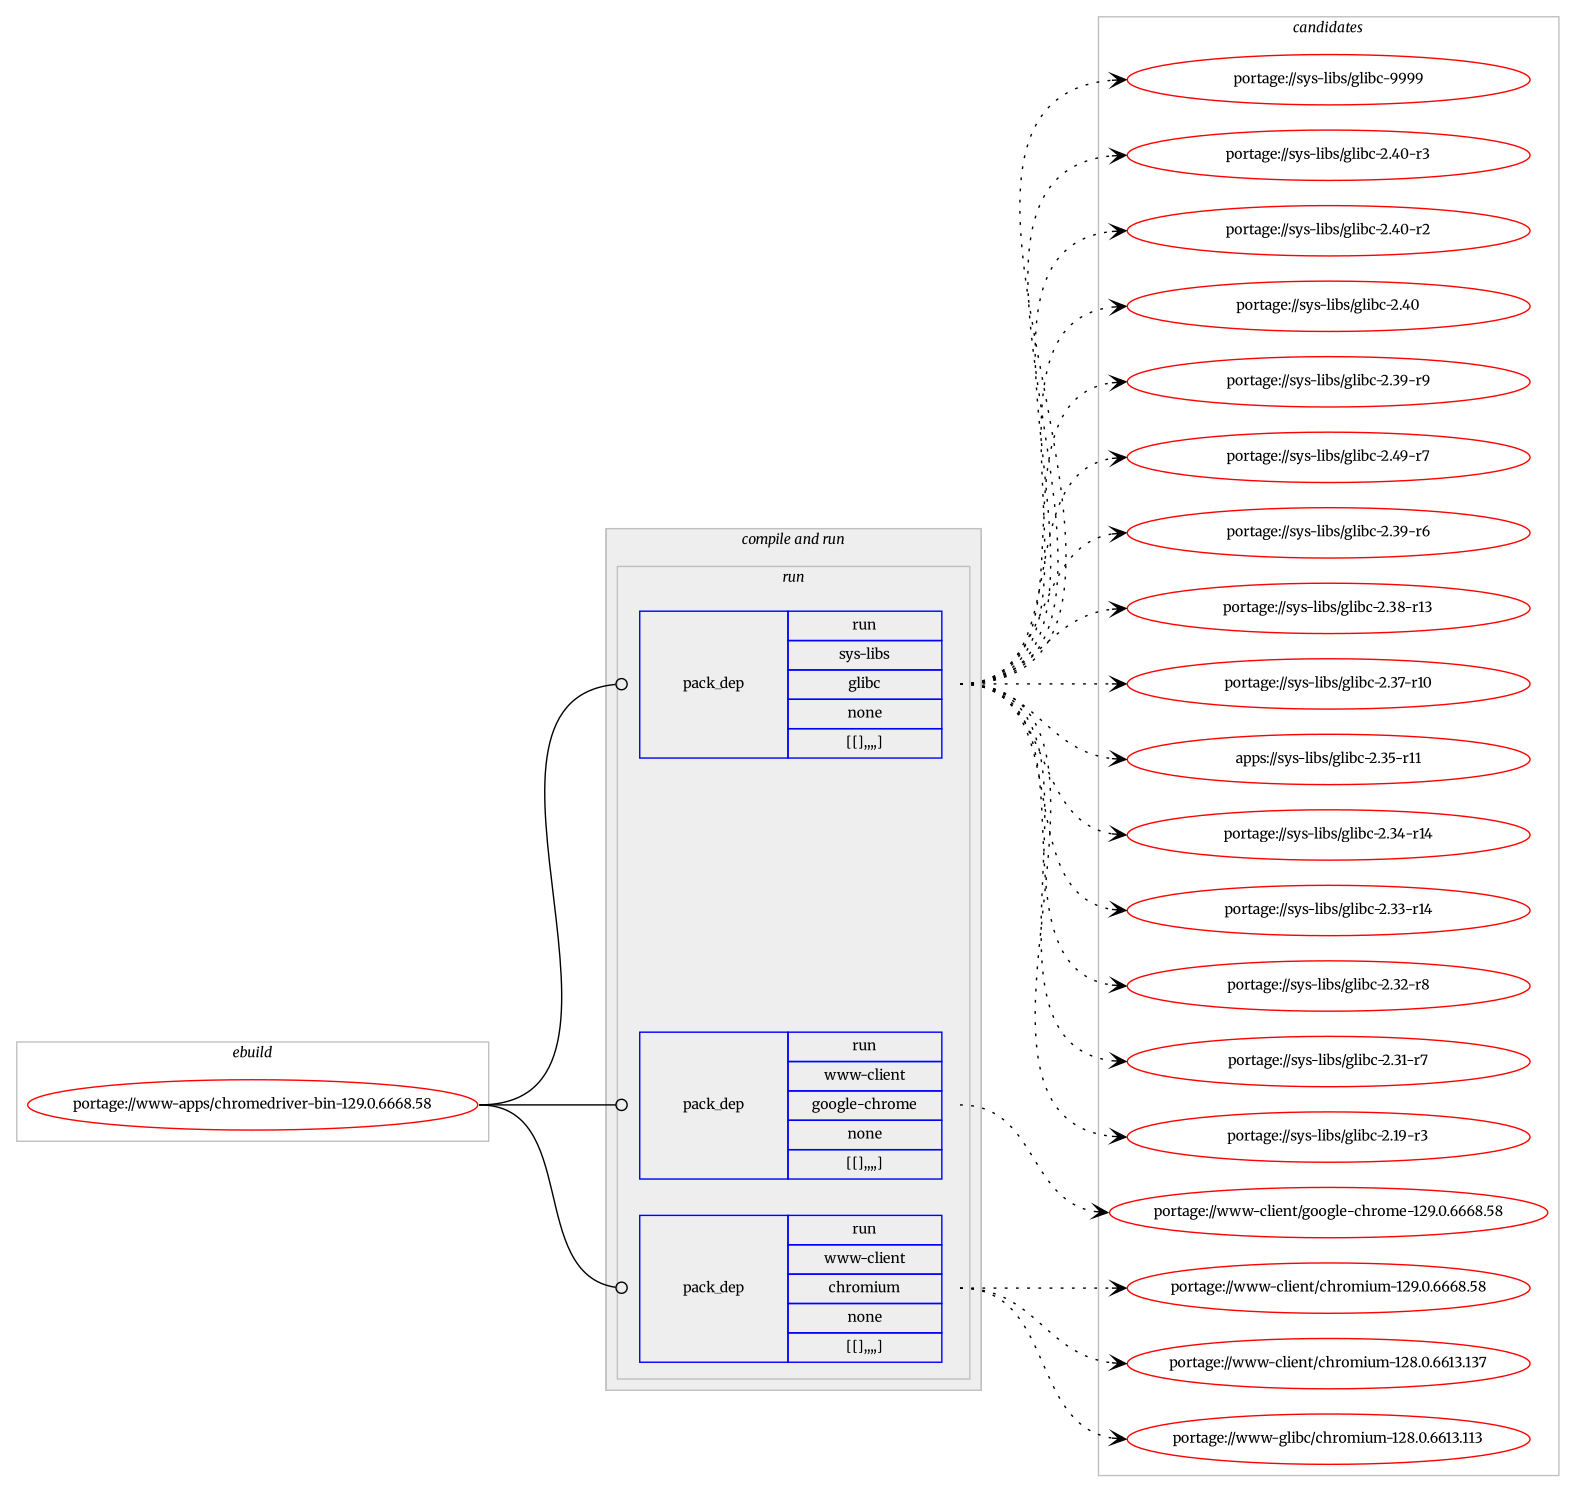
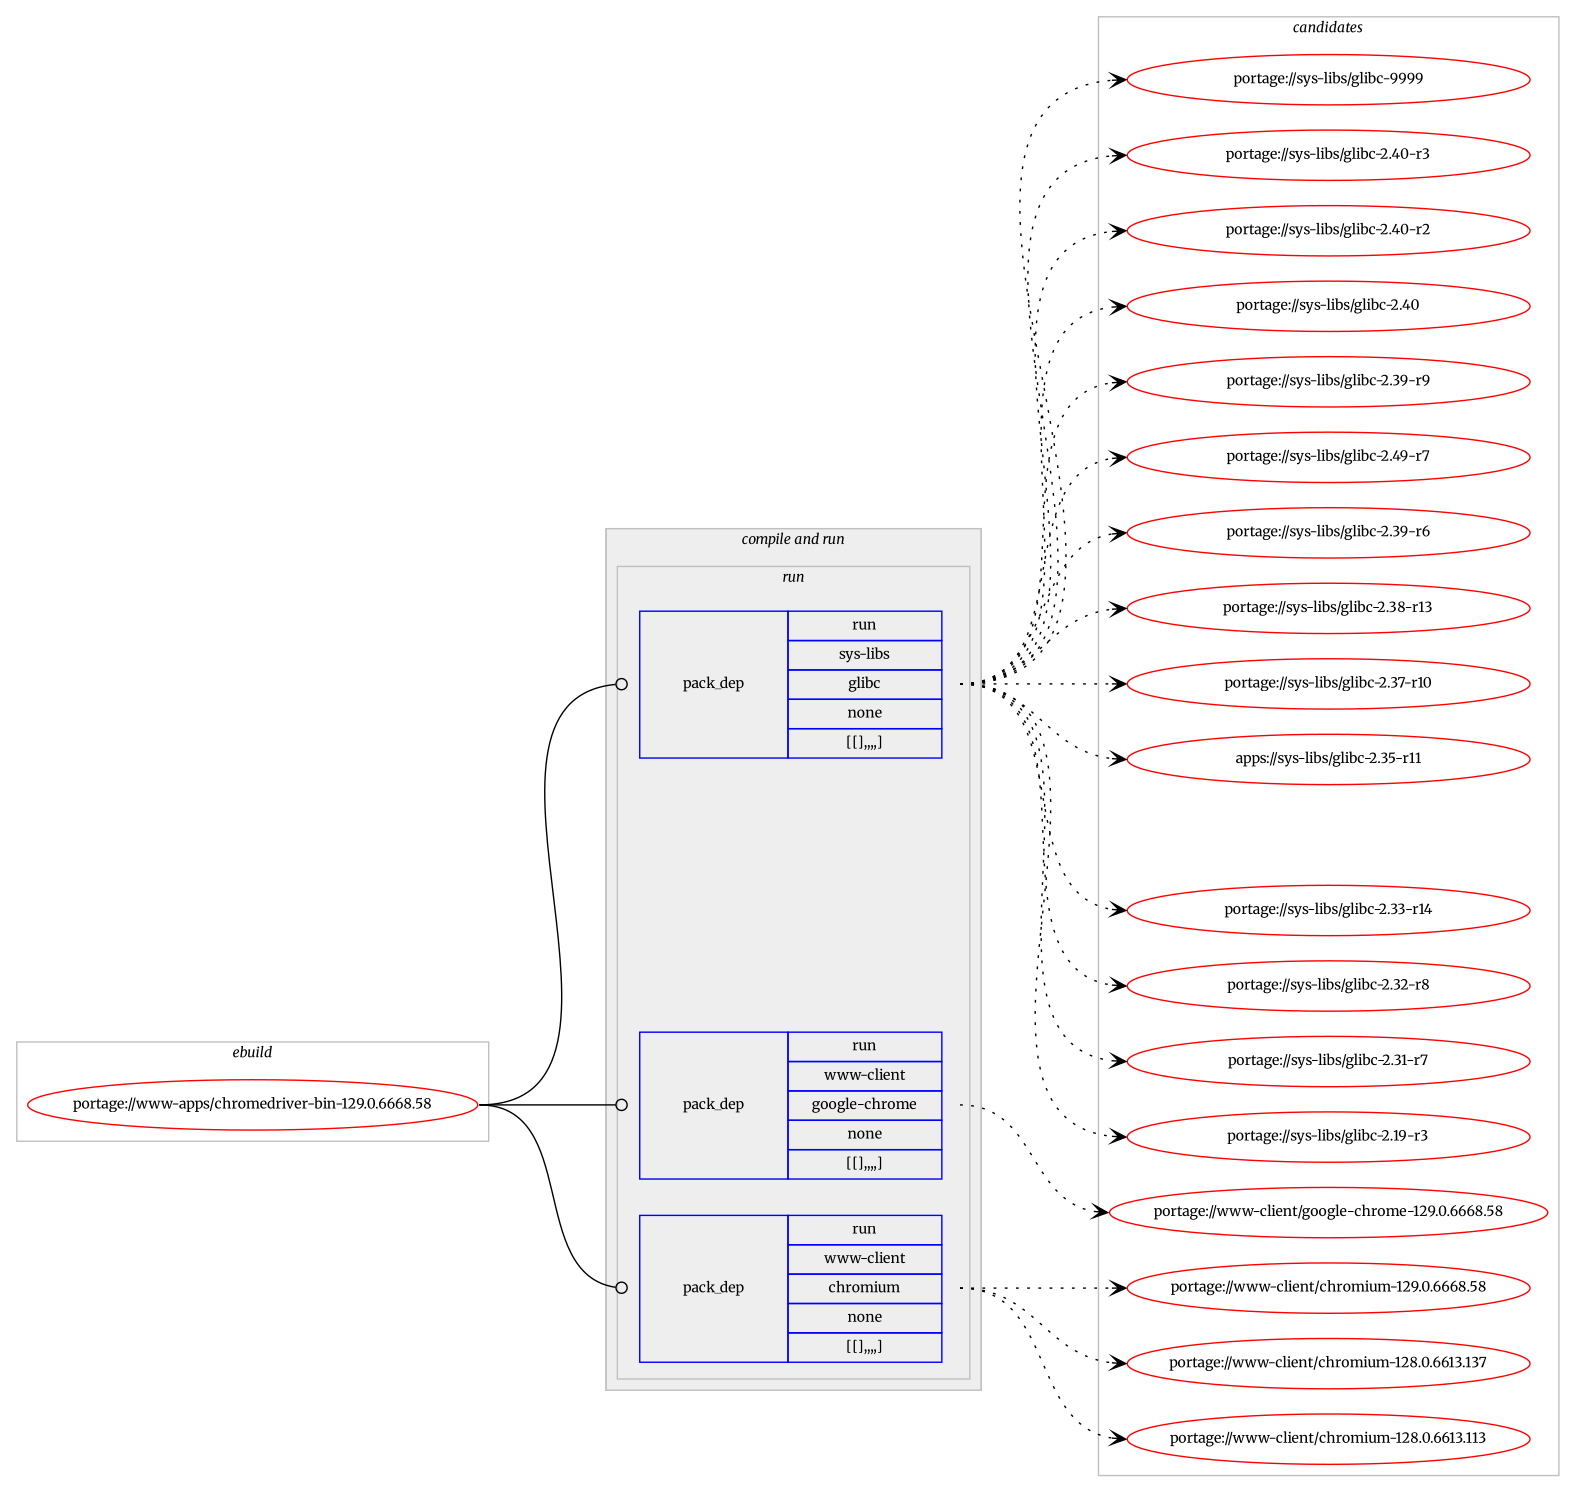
node "portage://sys-libs/glibc-2.34-r14": removed
node "portage://www-glibc/chromium-128.0.6613.113": label "portage://www-glibc/chromium-128.0.6613.113" -> "portage://www-client/chromium-128.0.6613.113"
